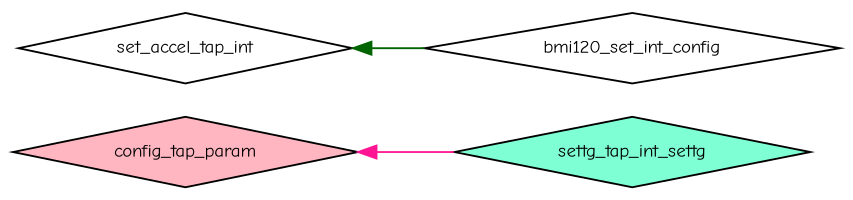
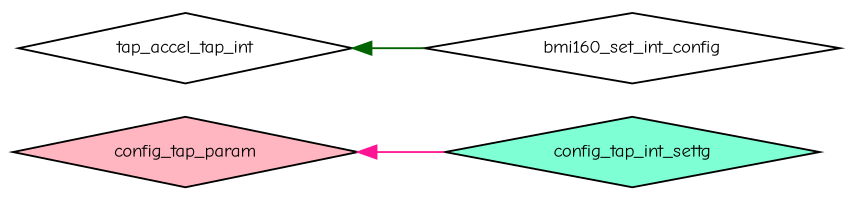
node "set_accel_tap_int": label "set_accel_tap_int" -> "tap_accel_tap_int"
node "bmi120_set_int_config": label "bmi120_set_int_config" -> "bmi160_set_int_config"
node "settg_tap_int_settg": label "settg_tap_int_settg" -> "config_tap_int_settg"
